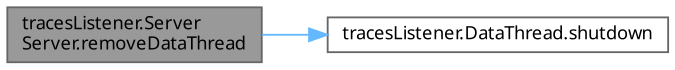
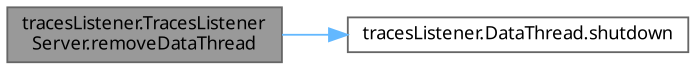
node "tracesListener.Server Server.removeDataThread": label "tracesListener.Server Server.removeDataThread" -> "tracesListener.TracesListener Server.removeDataThread"
